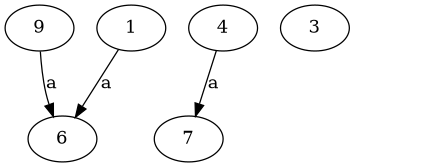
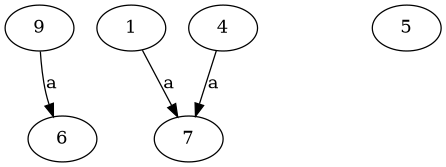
node "3": removed
node "5": added
edge "1" -> "6": now "1" -> "7"
